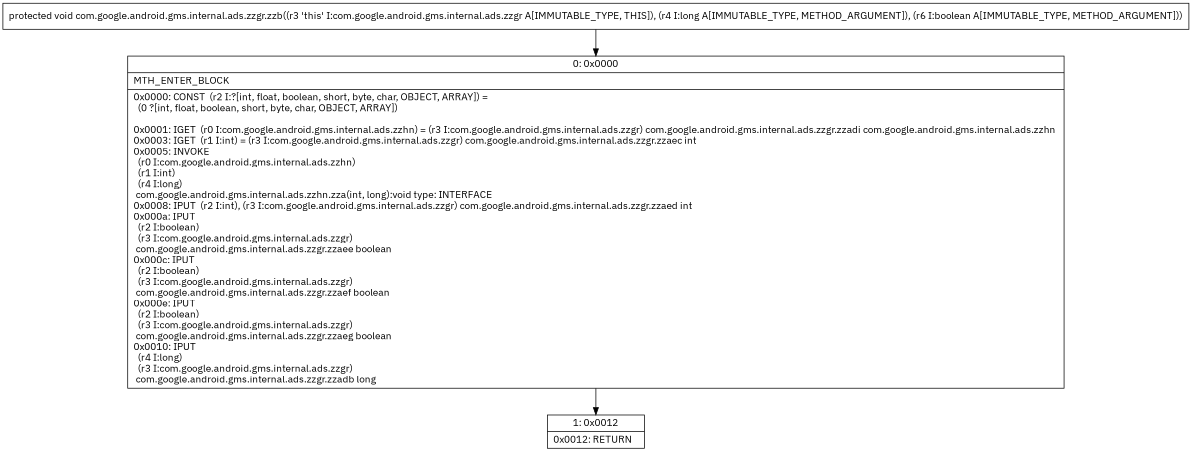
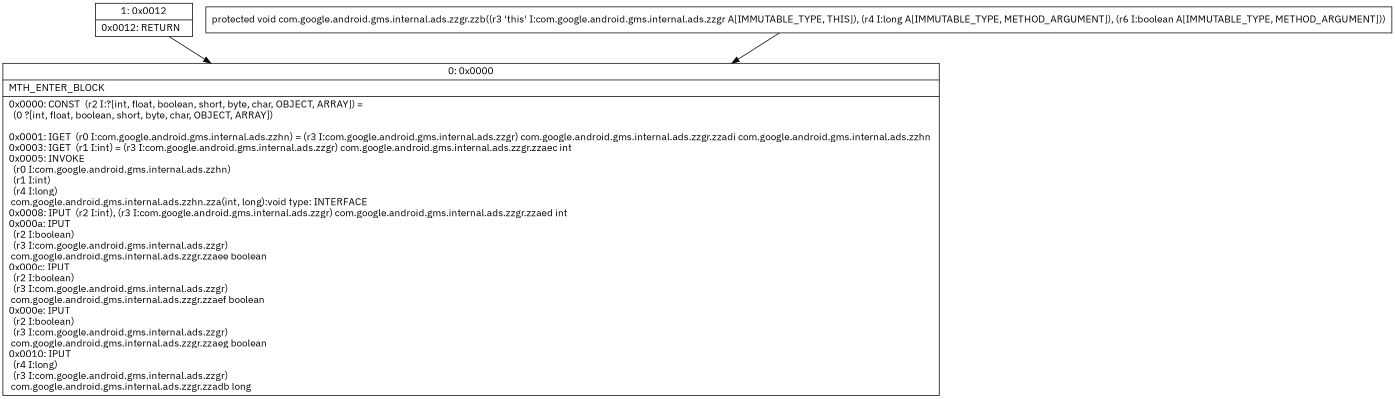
edge "0: 0x0000" -> "1: 0x0012": reversed
